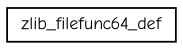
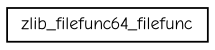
node "zlib_filefunc64_def": label "zlib_filefunc64_def" -> "zlib_filefunc64_filefunc"
